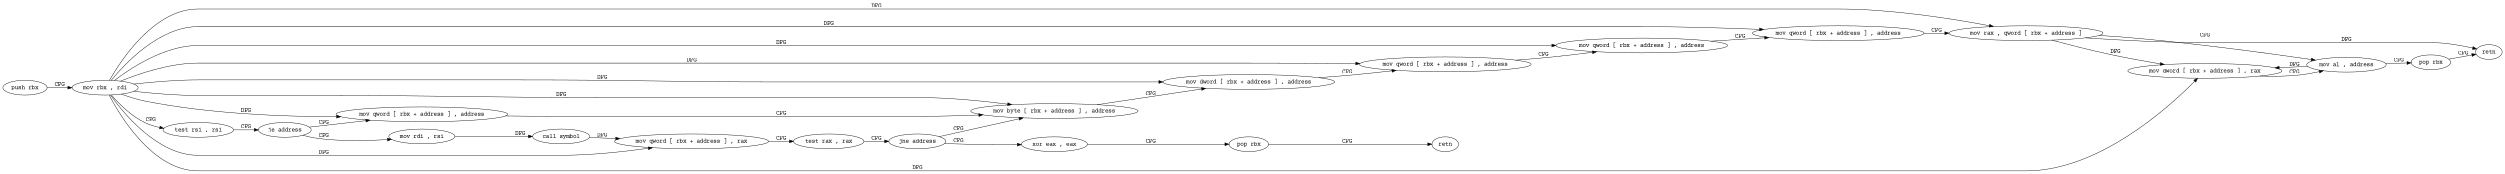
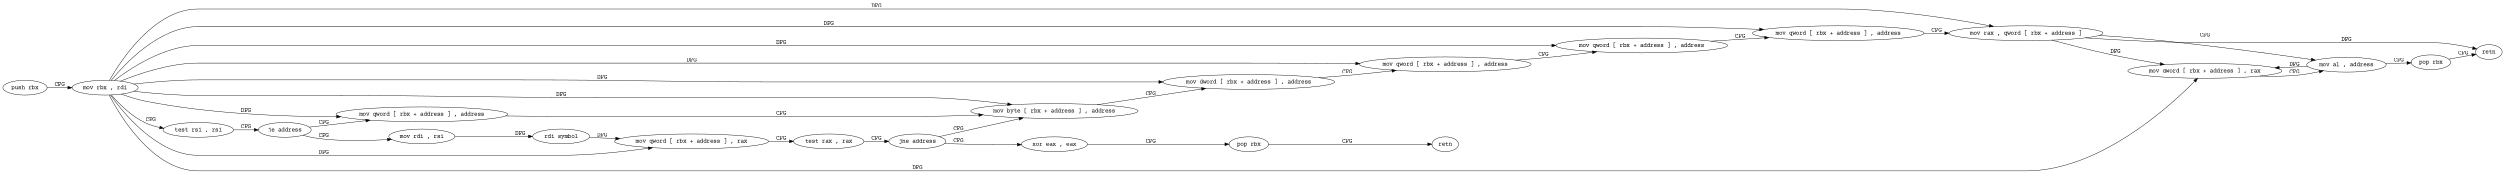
node "call symbol": label "call symbol" -> "rdi symbol"
